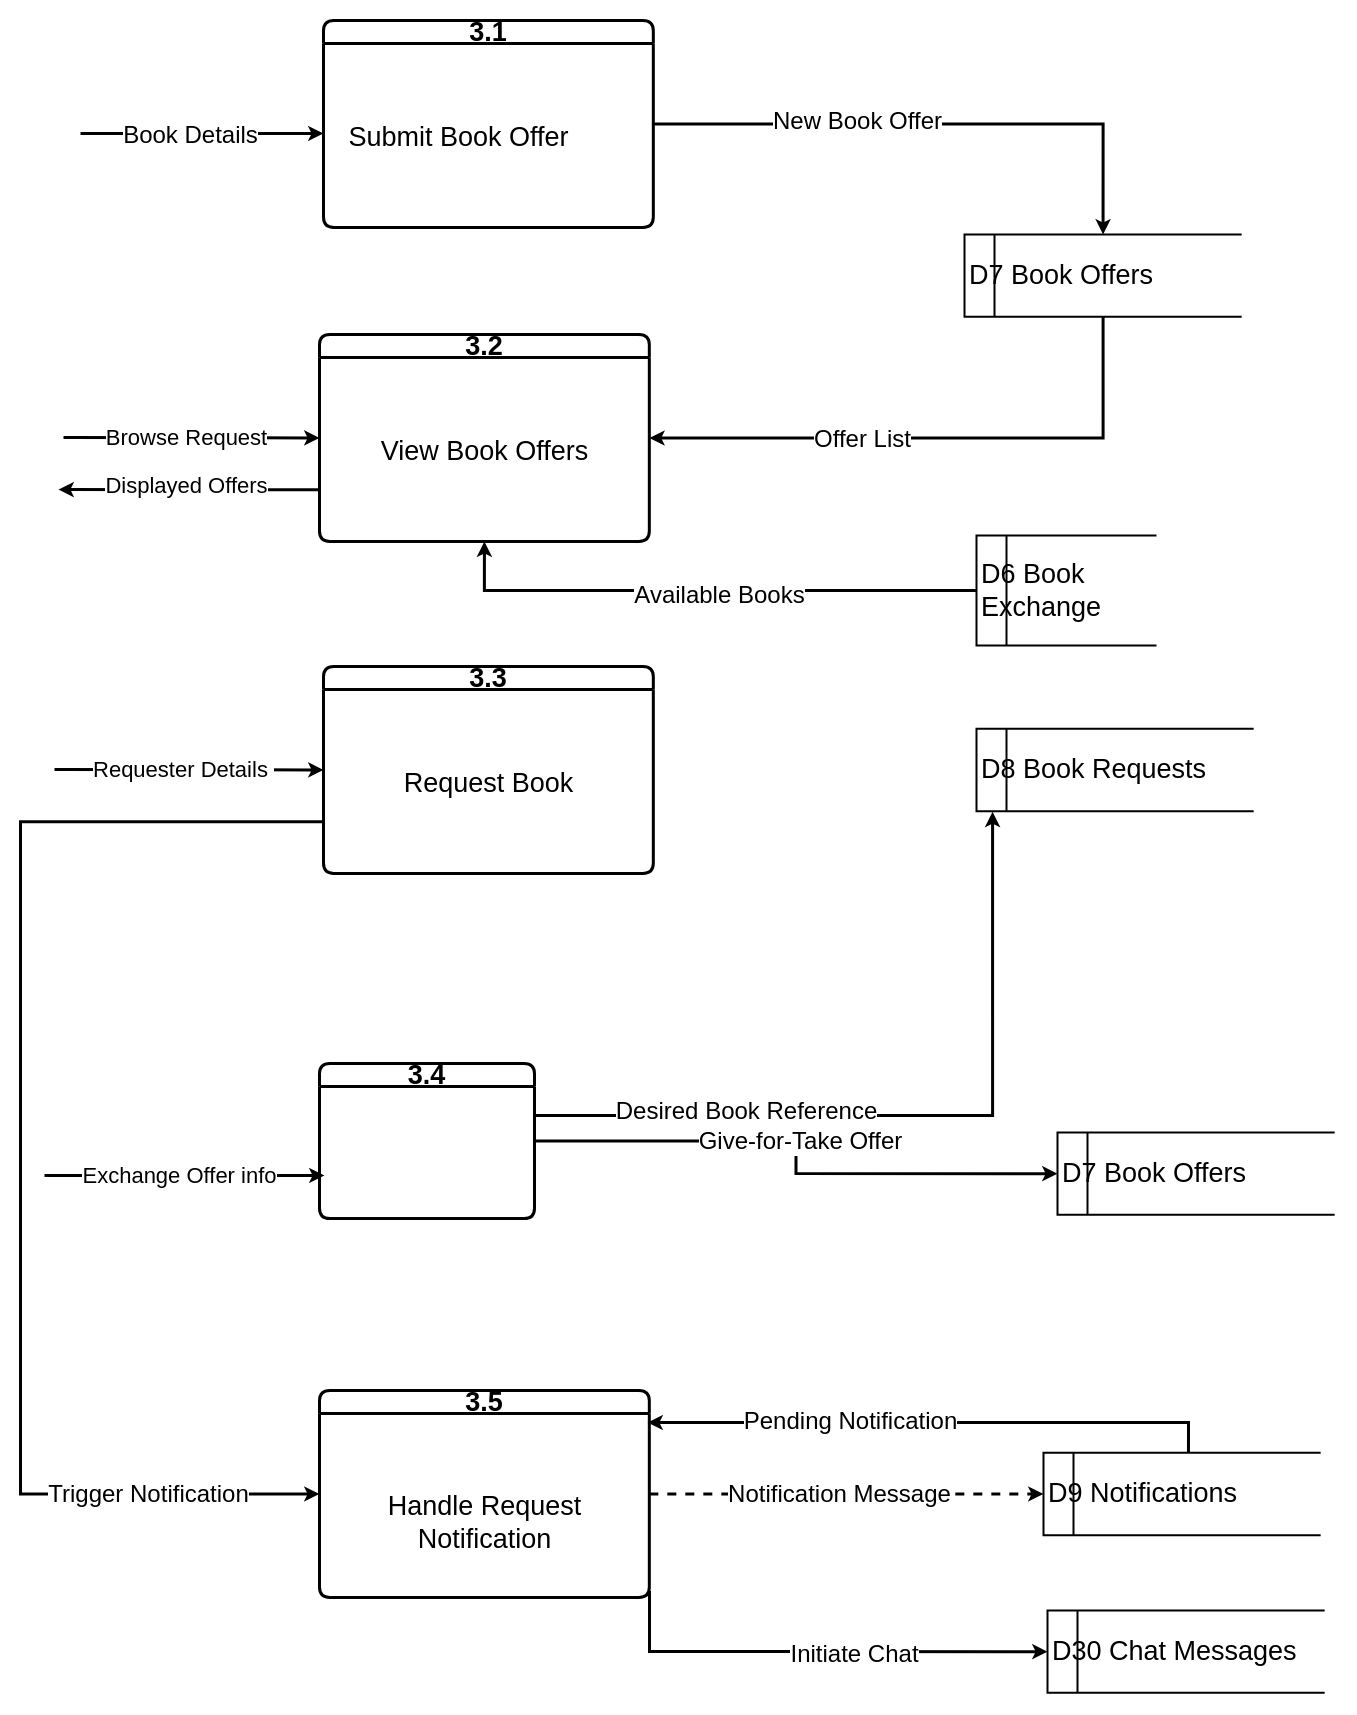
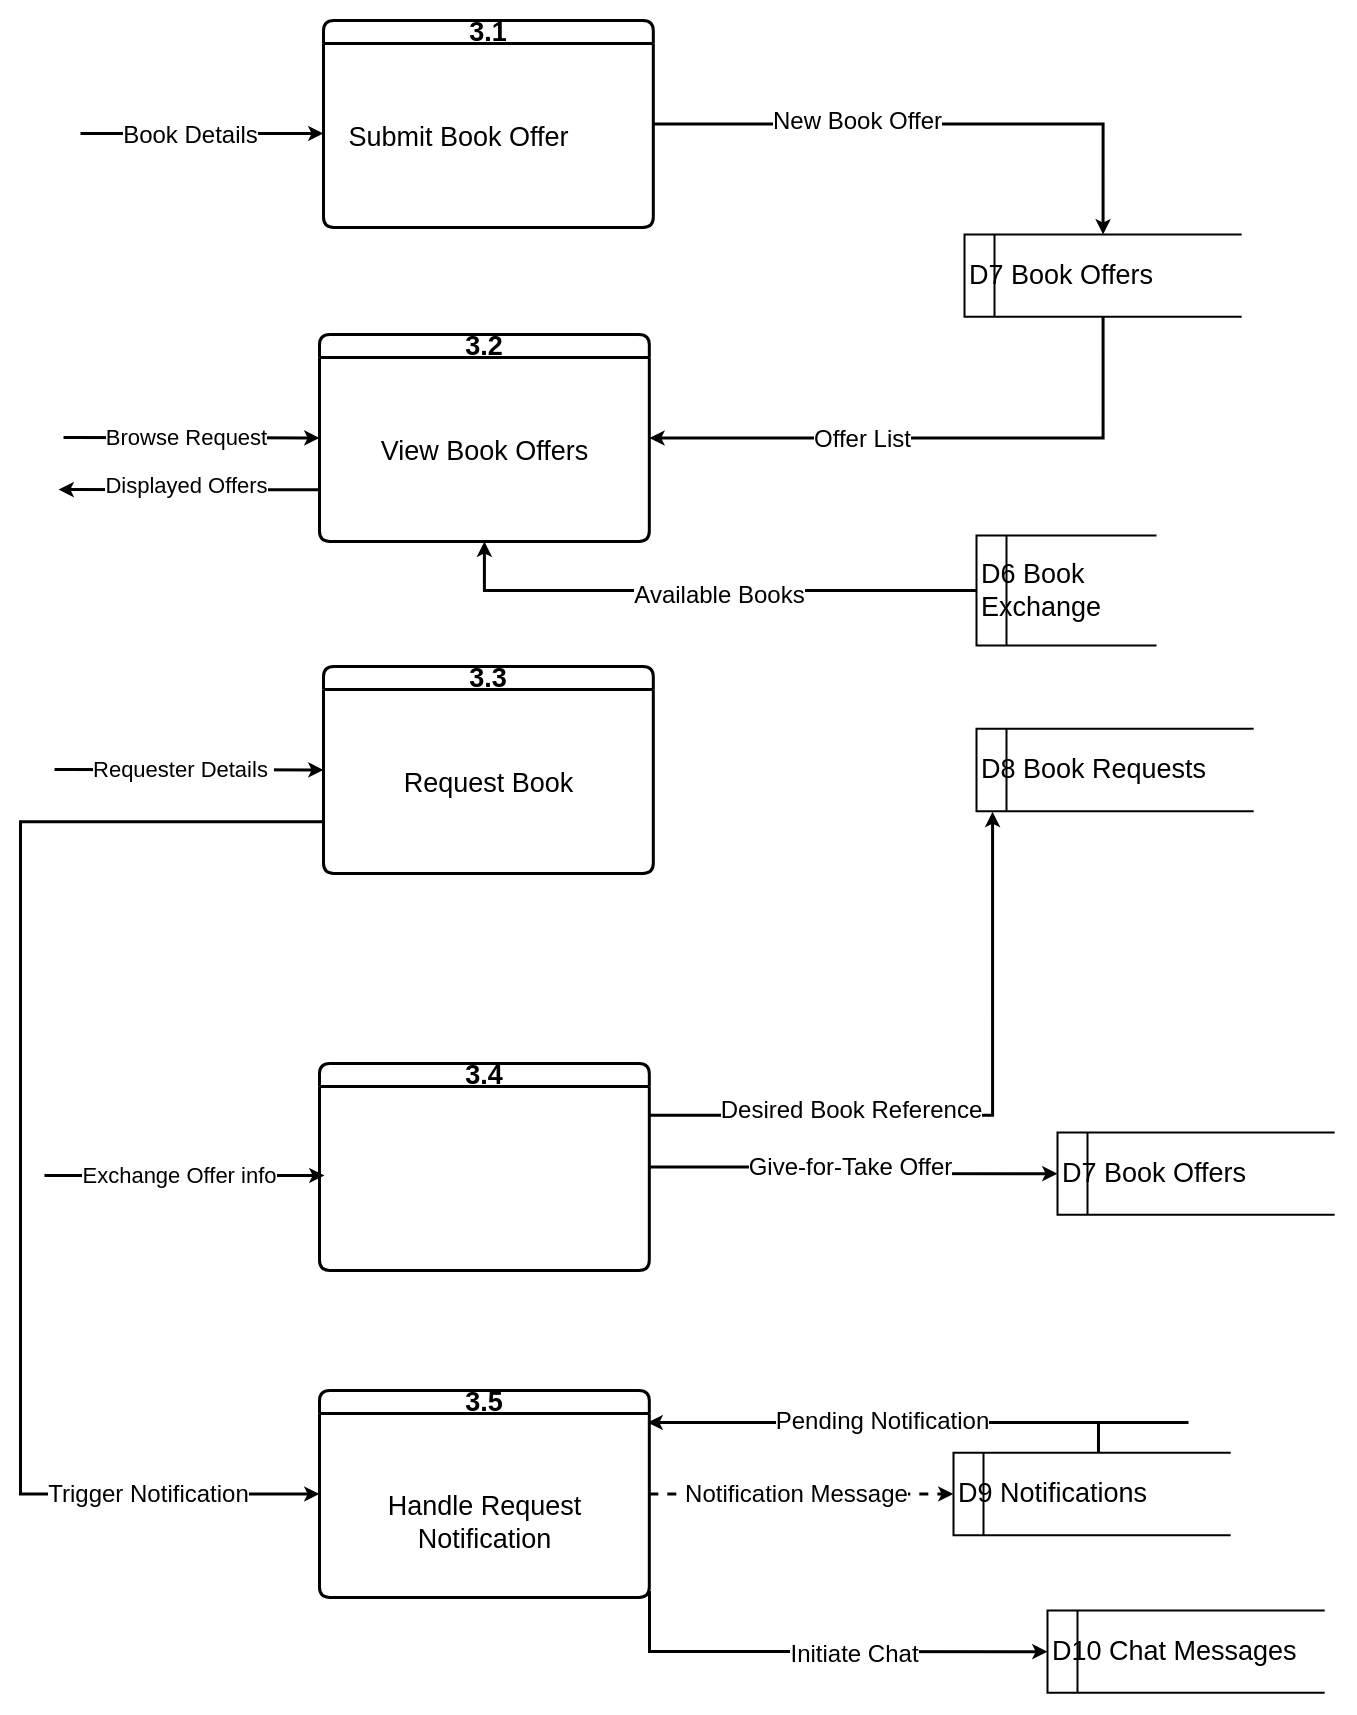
node "3.4": size 215x155 -> 330x207
node "D9 Notifications": moved (1182, 1494) -> (1092, 1494)
node "D30 Chat Messages": label "D30 Chat Messages" -> "D10 Chat Messages"
